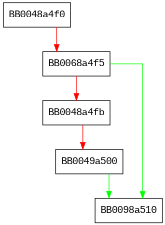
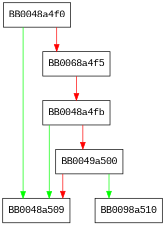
edge "BB0068a4f5" -> "BB0098a510": removed
node "BB0048a509": added
